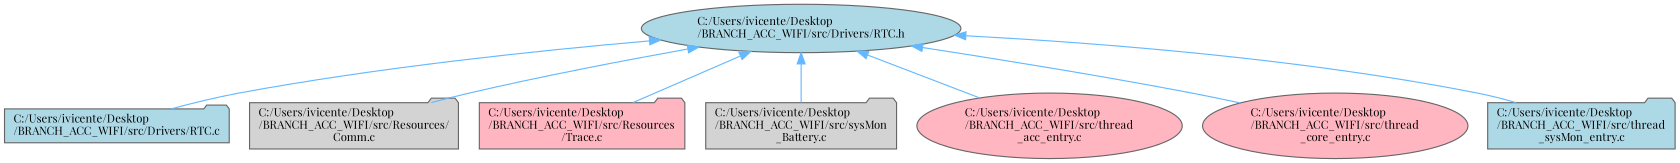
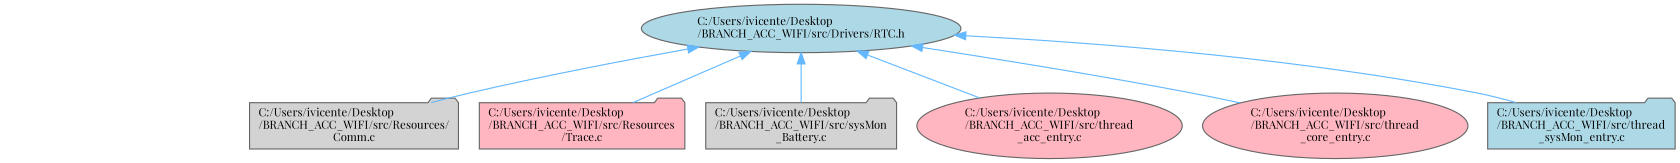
node "C:/Users/ivicente/Desktop /BRANCH_ACC_WIFI/src/Drivers/RTC.c": removed
